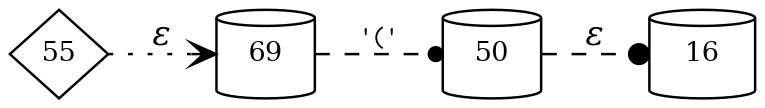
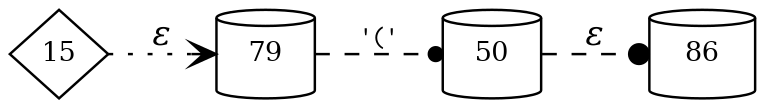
node "55": label "55" -> "15"
node "69": label "69" -> "79"
node "16": label "16" -> "86"
